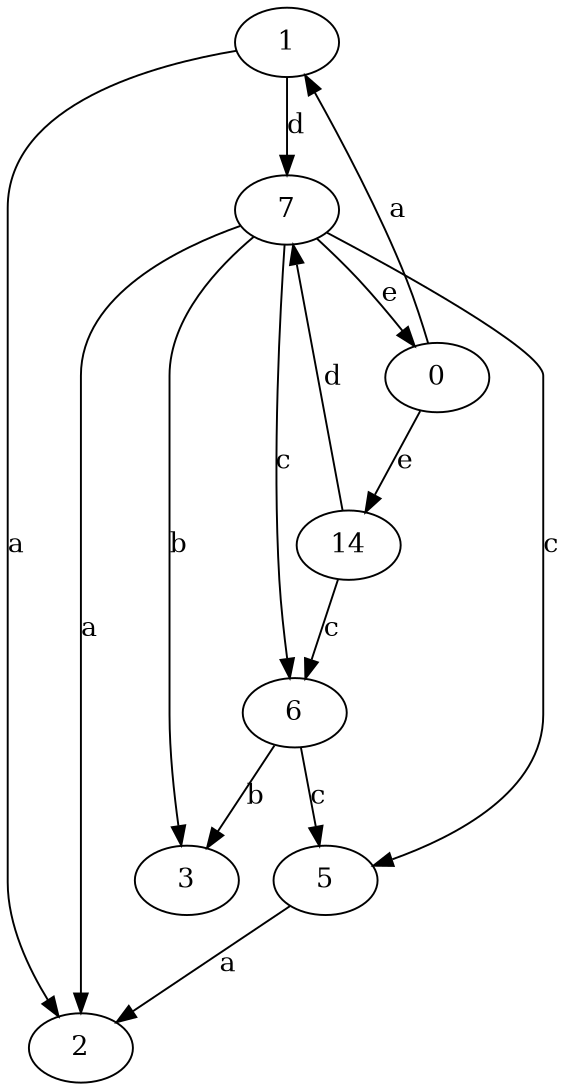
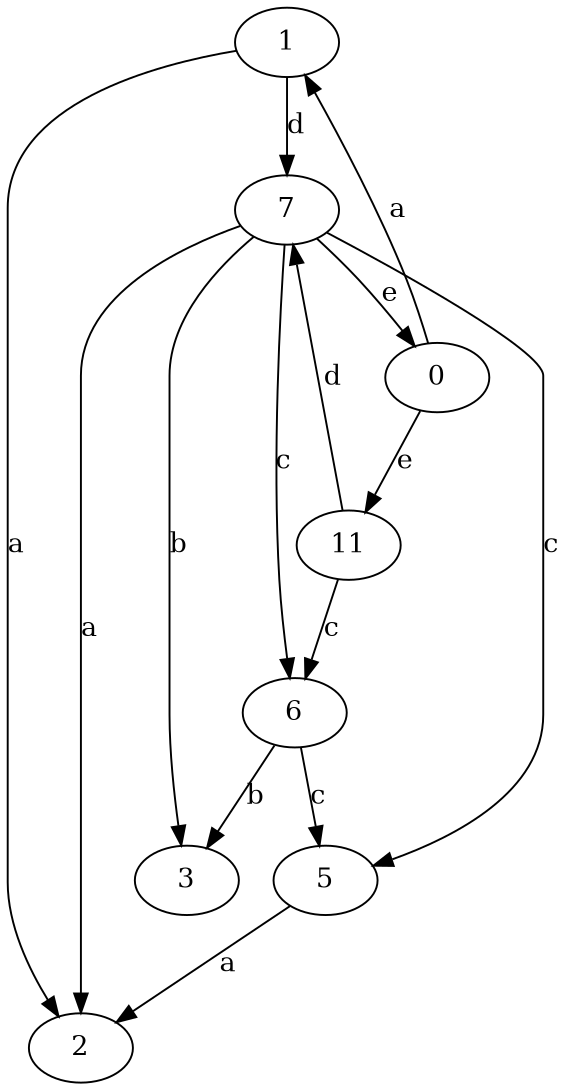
node "14": label "14" -> "11"
